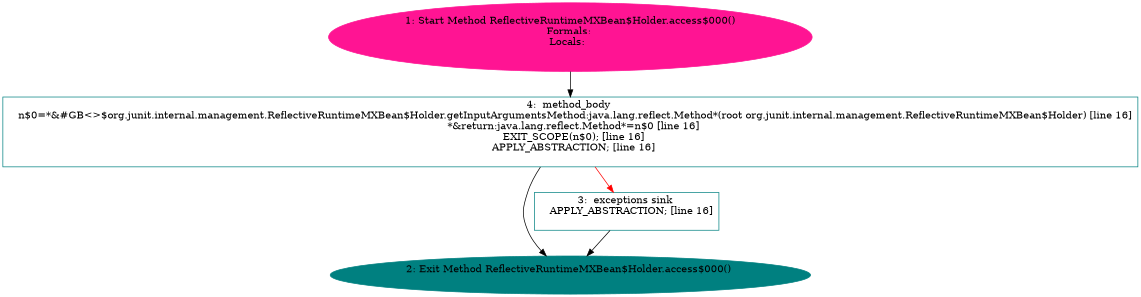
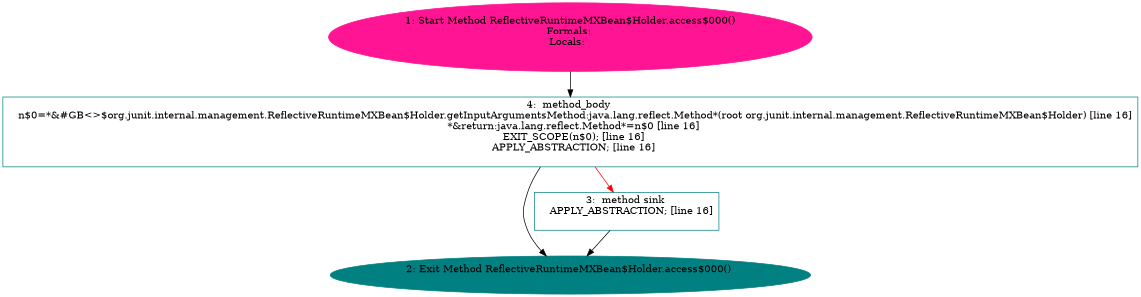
node "3:  exceptions sink APPLY_ABSTRACTION; [line 16]": label "3:  exceptions sink APPLY_ABSTRACTION; [line 16]" -> "3:  method sink APPLY_ABSTRACTION; [line 16]"
